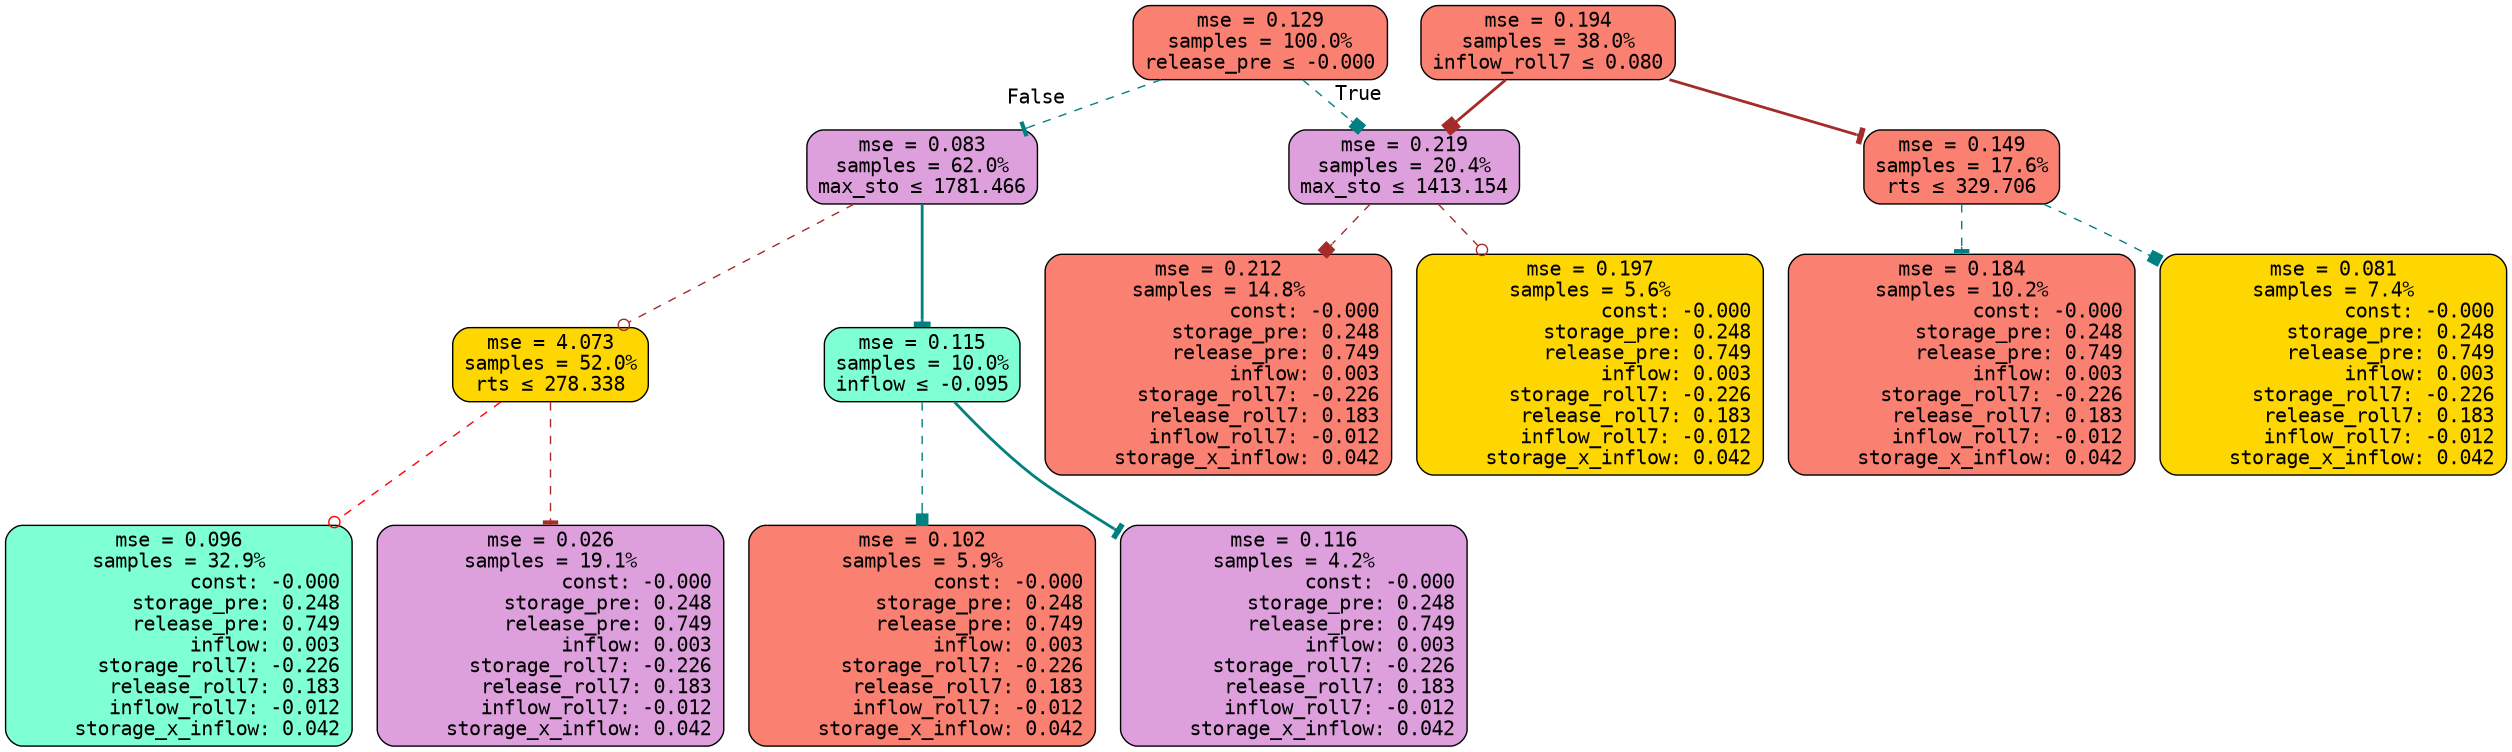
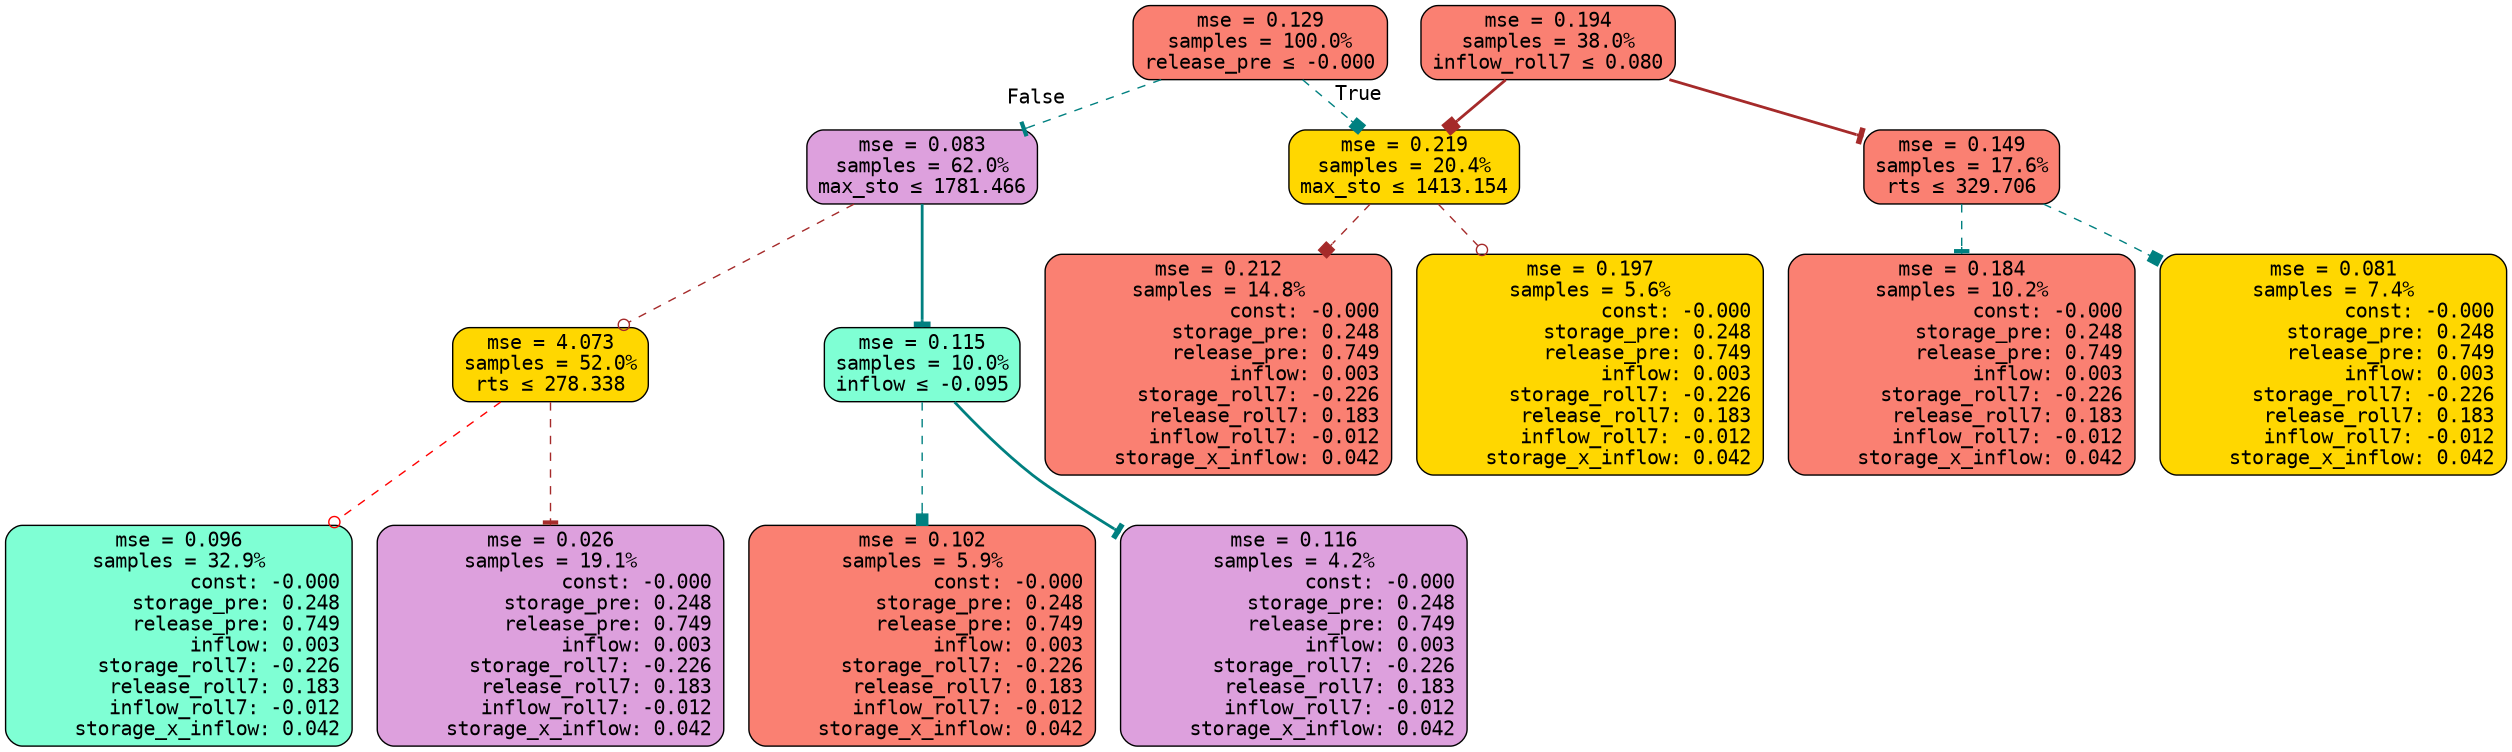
node "mse = 0.219 samples = 20.4% max_sto ≤ 1413.154": fillcolor plum -> gold
